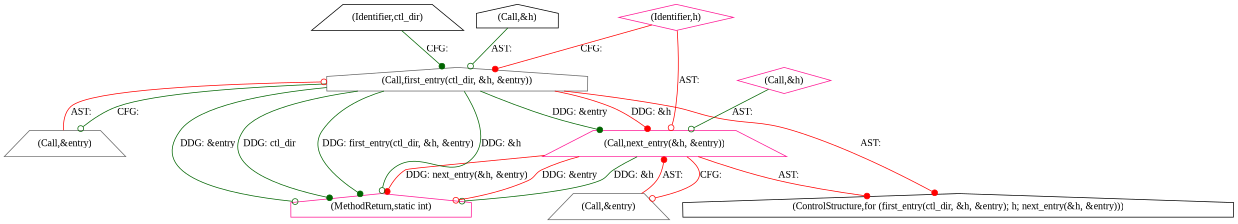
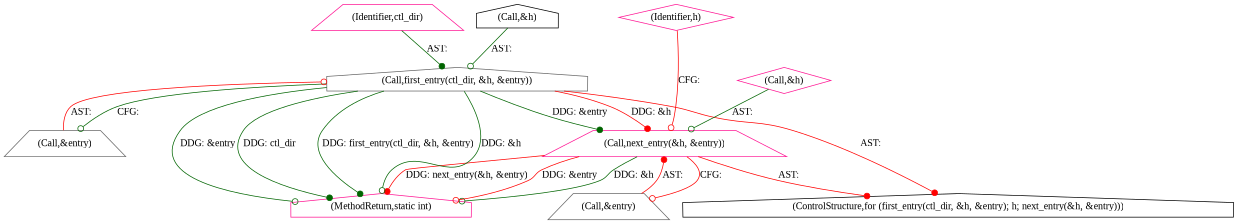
node "(Identifier,ctl_dir)": color black -> deeppink
edge "(Identifier,h)" -> "(Call,first_entry(ctl_dir, &h, &entry))": removed, label "CFG:"
edge "(Identifier,ctl_dir)" -> "(Call,first_entry(ctl_dir, &h, &entry))": label "CFG: " -> "AST: "
edge "(Identifier,h)" -> "(Call,next_entry(&h, &entry))": label "AST: " -> "CFG: "
